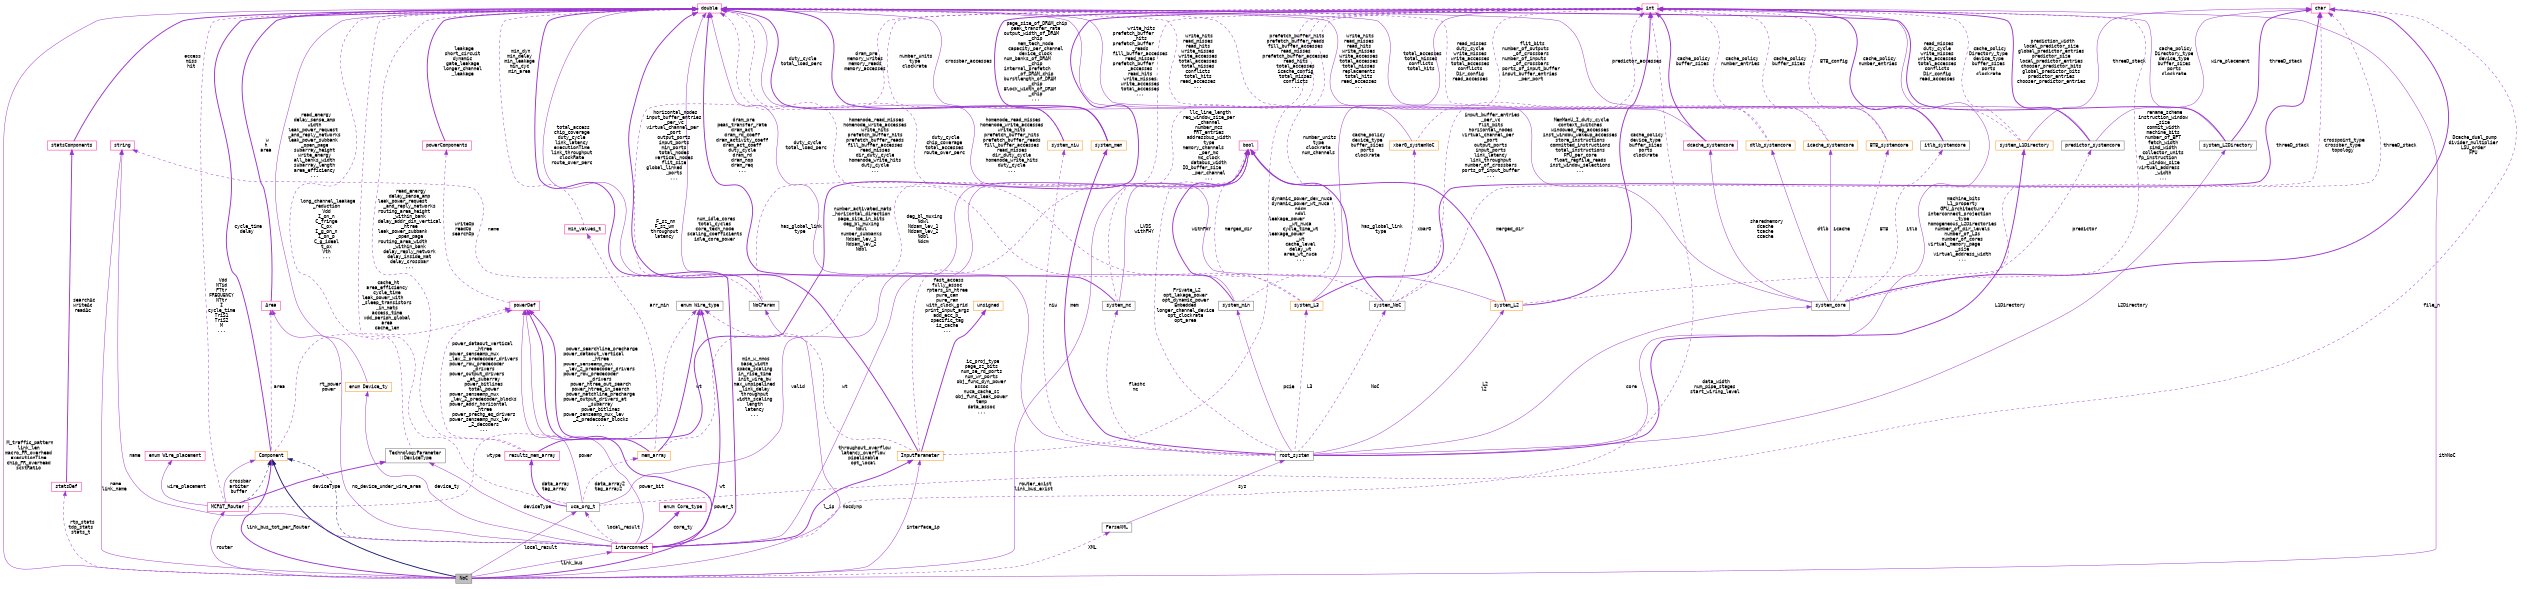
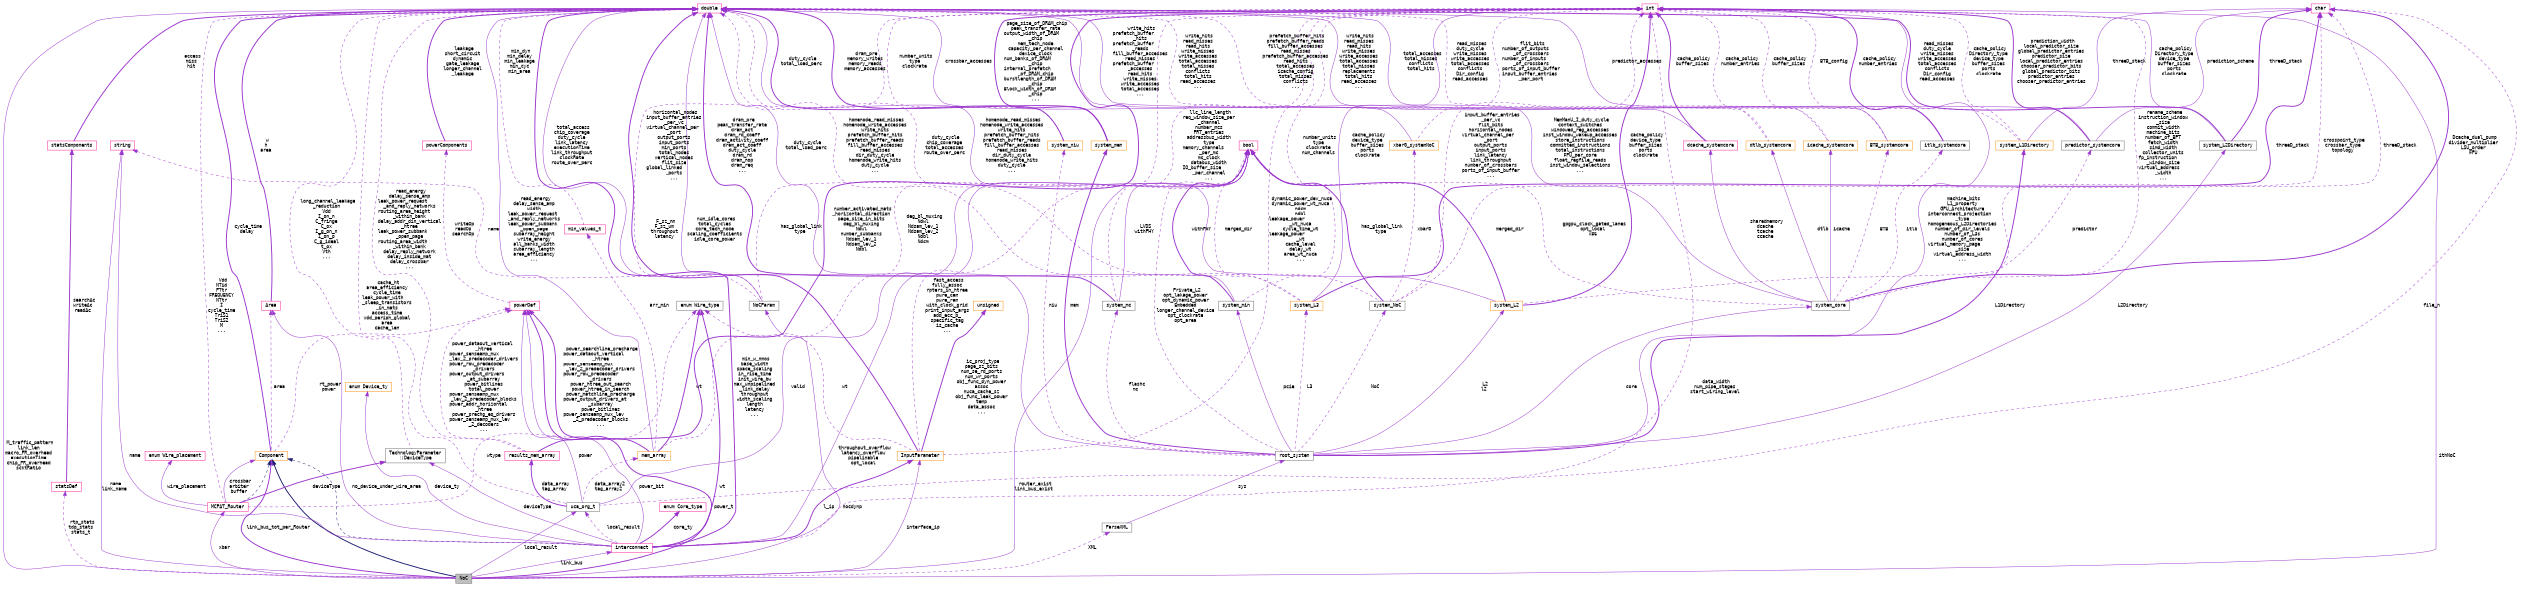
edge "enum Device_ty" -> "double": now "mem_array" -> "double"
edge "predictor_systemcore" -> "char": label " wire_placement" -> " prediction_scheme"
edge "system_core" -> "bool": added, label "gpgpu_clock_gated_lanes opt_local x86"
edge "NoC" -> "MCPAT_Router": label " router" -> " xbar"
